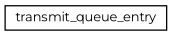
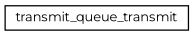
node "transmit_queue_entry": label "transmit_queue_entry" -> "transmit_queue_transmit"
